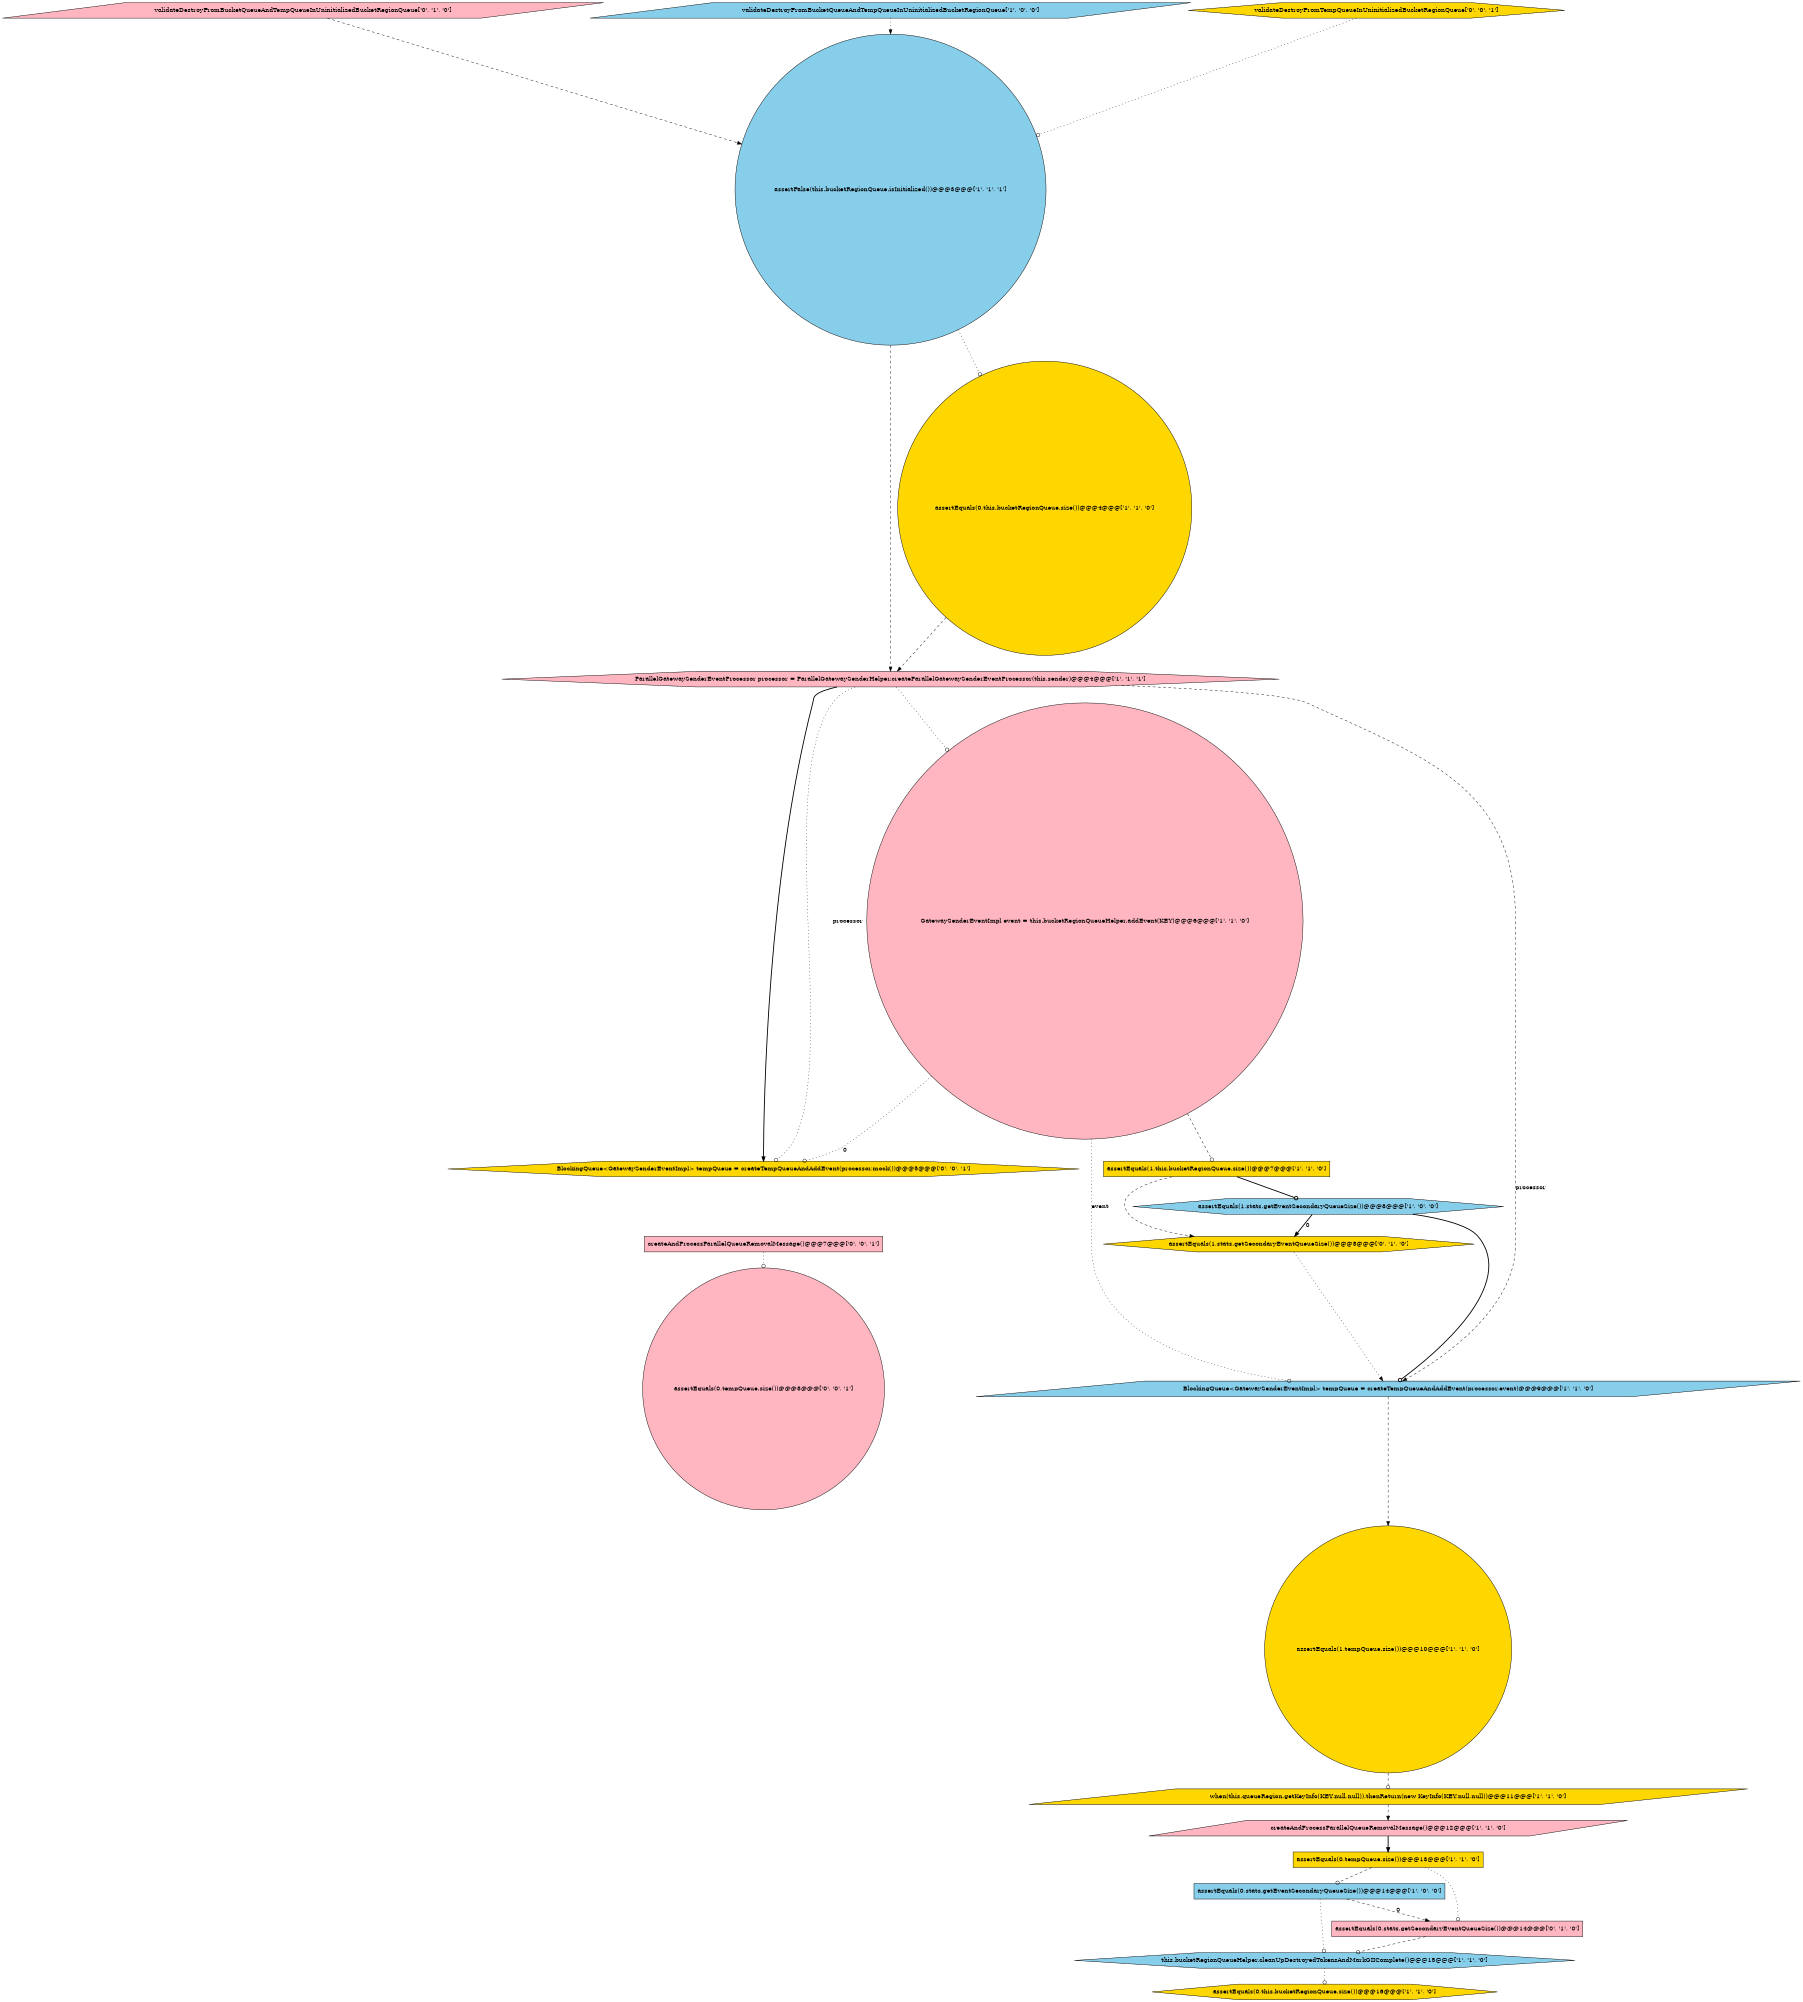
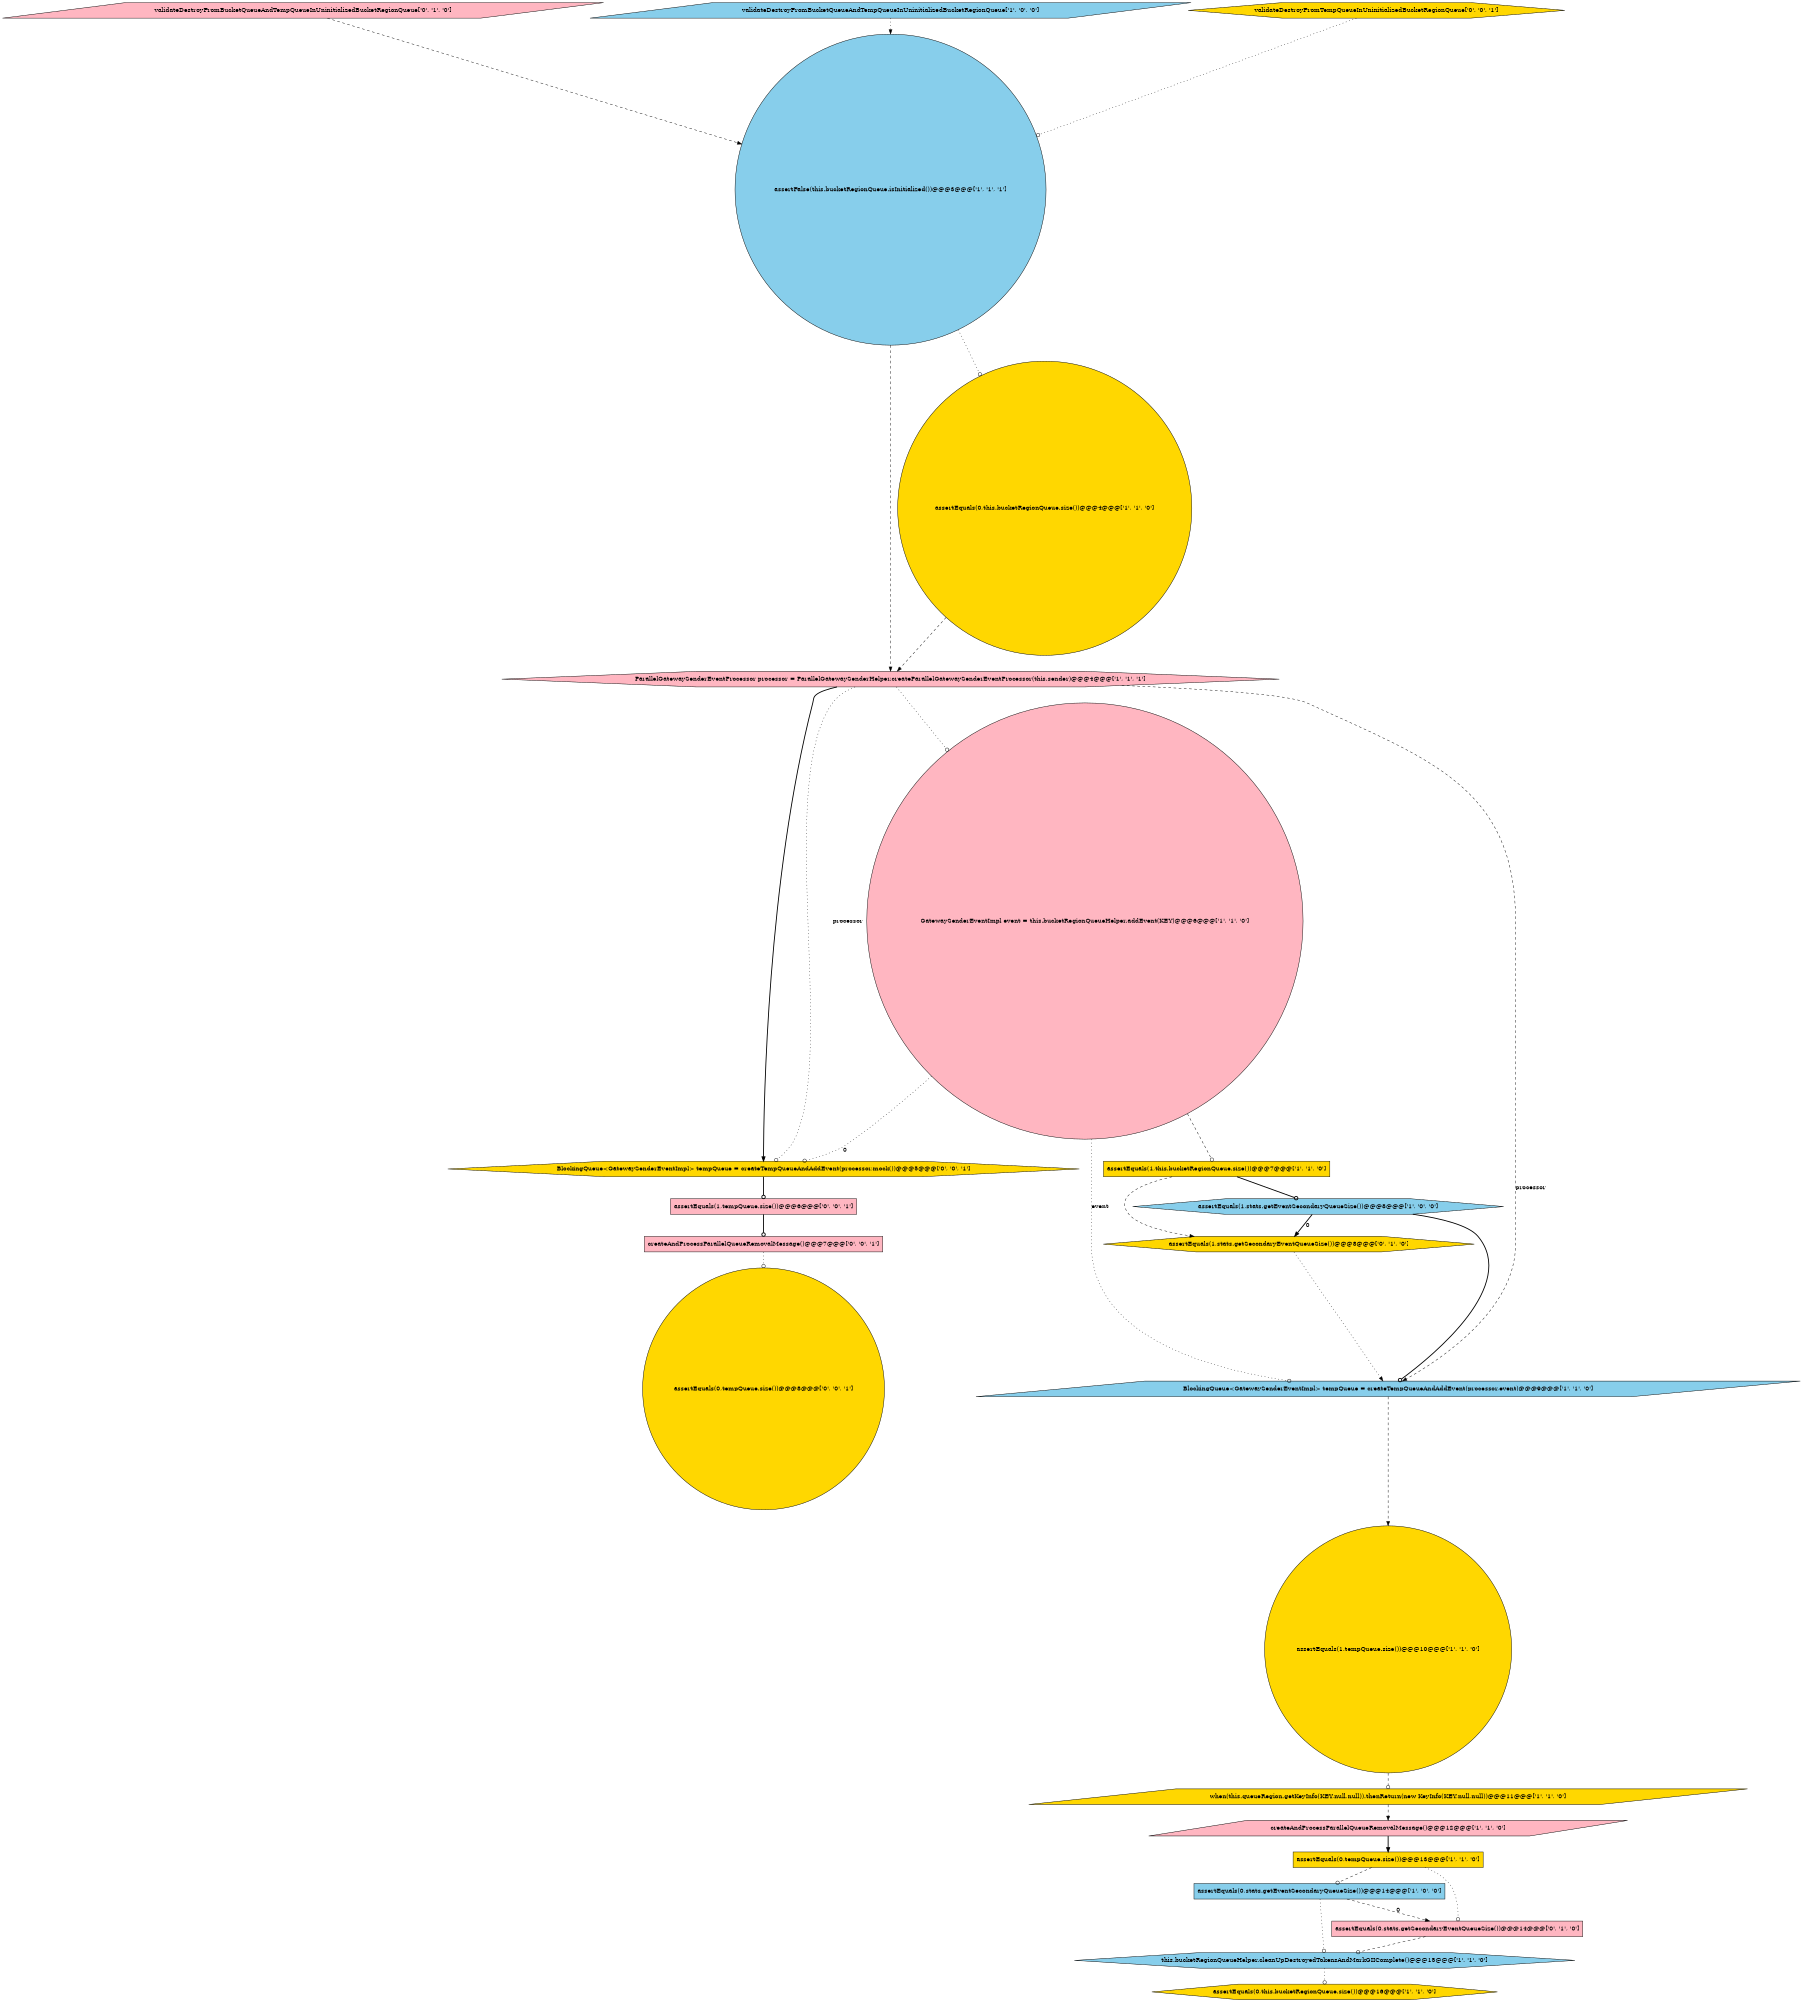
node "assertEquals(1,tempQueue.size())@@@6@@@['0', '0', '1']": added
node "assertEquals(0,tempQueue.size())@@@8@@@['0', '0', '1']": fillcolor lightpink -> gold
